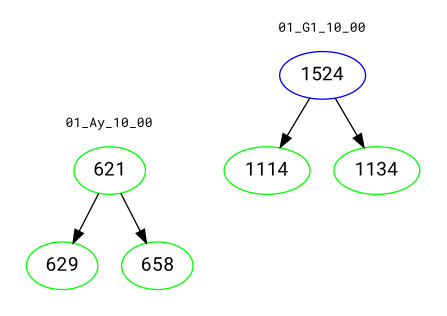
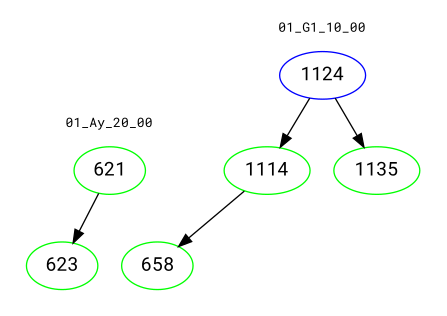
node "1524": label "1524" -> "1124"
cluster "01_Ay_10_00": label "01_Ay_10_00" -> "01_Ay_20_00"
node "1134": label "1134" -> "1135"
edge "621" -> "658": now "1114" -> "658"
node "629": label "629" -> "623"
